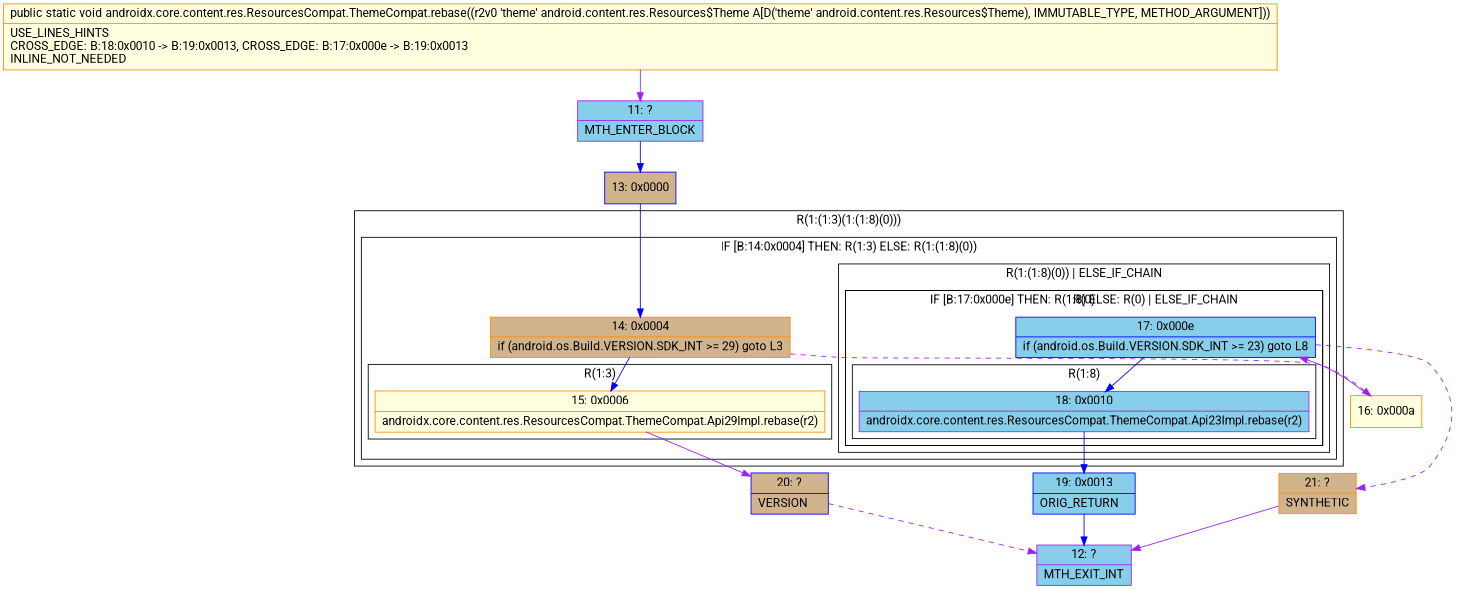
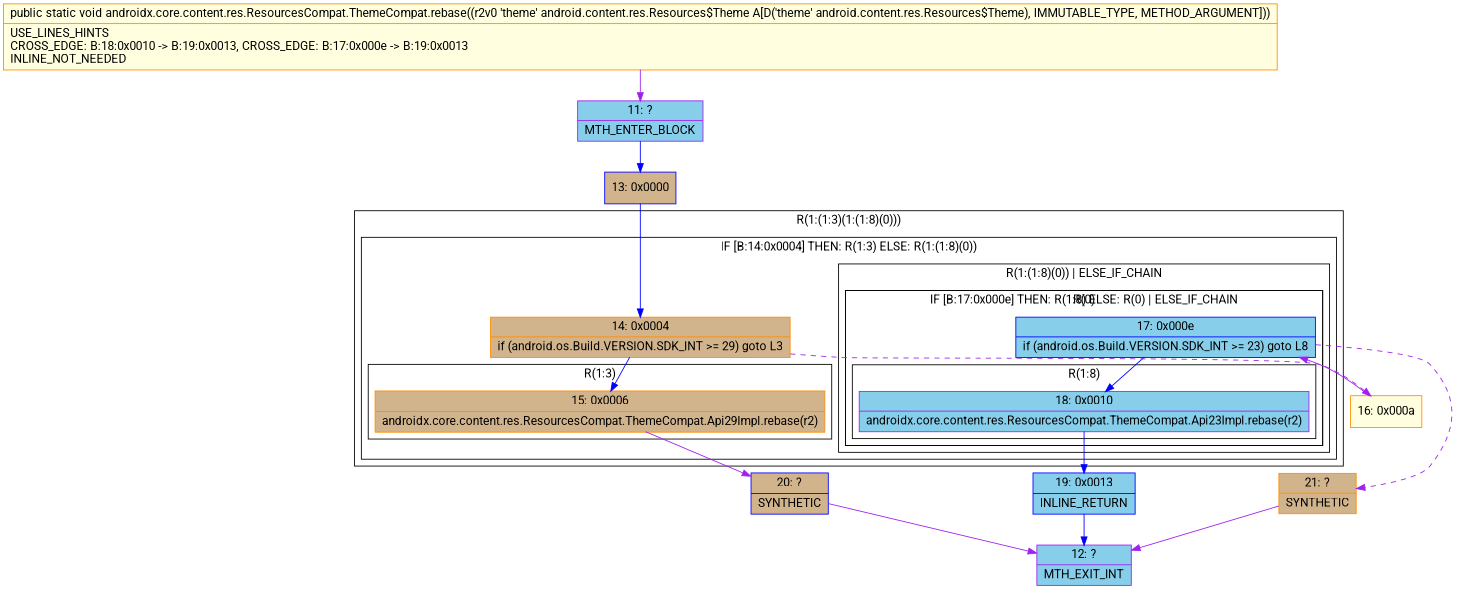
node "15: 0x0006": fillcolor lightyellow -> tan
node "20: ?": text "VERSION" -> "SYNTHETIC"
node "19: 0x0013": text "ORIG_RETURN" -> "INLINE_RETURN"
edge "20: ?" -> "12: ?": style dashed -> solid
